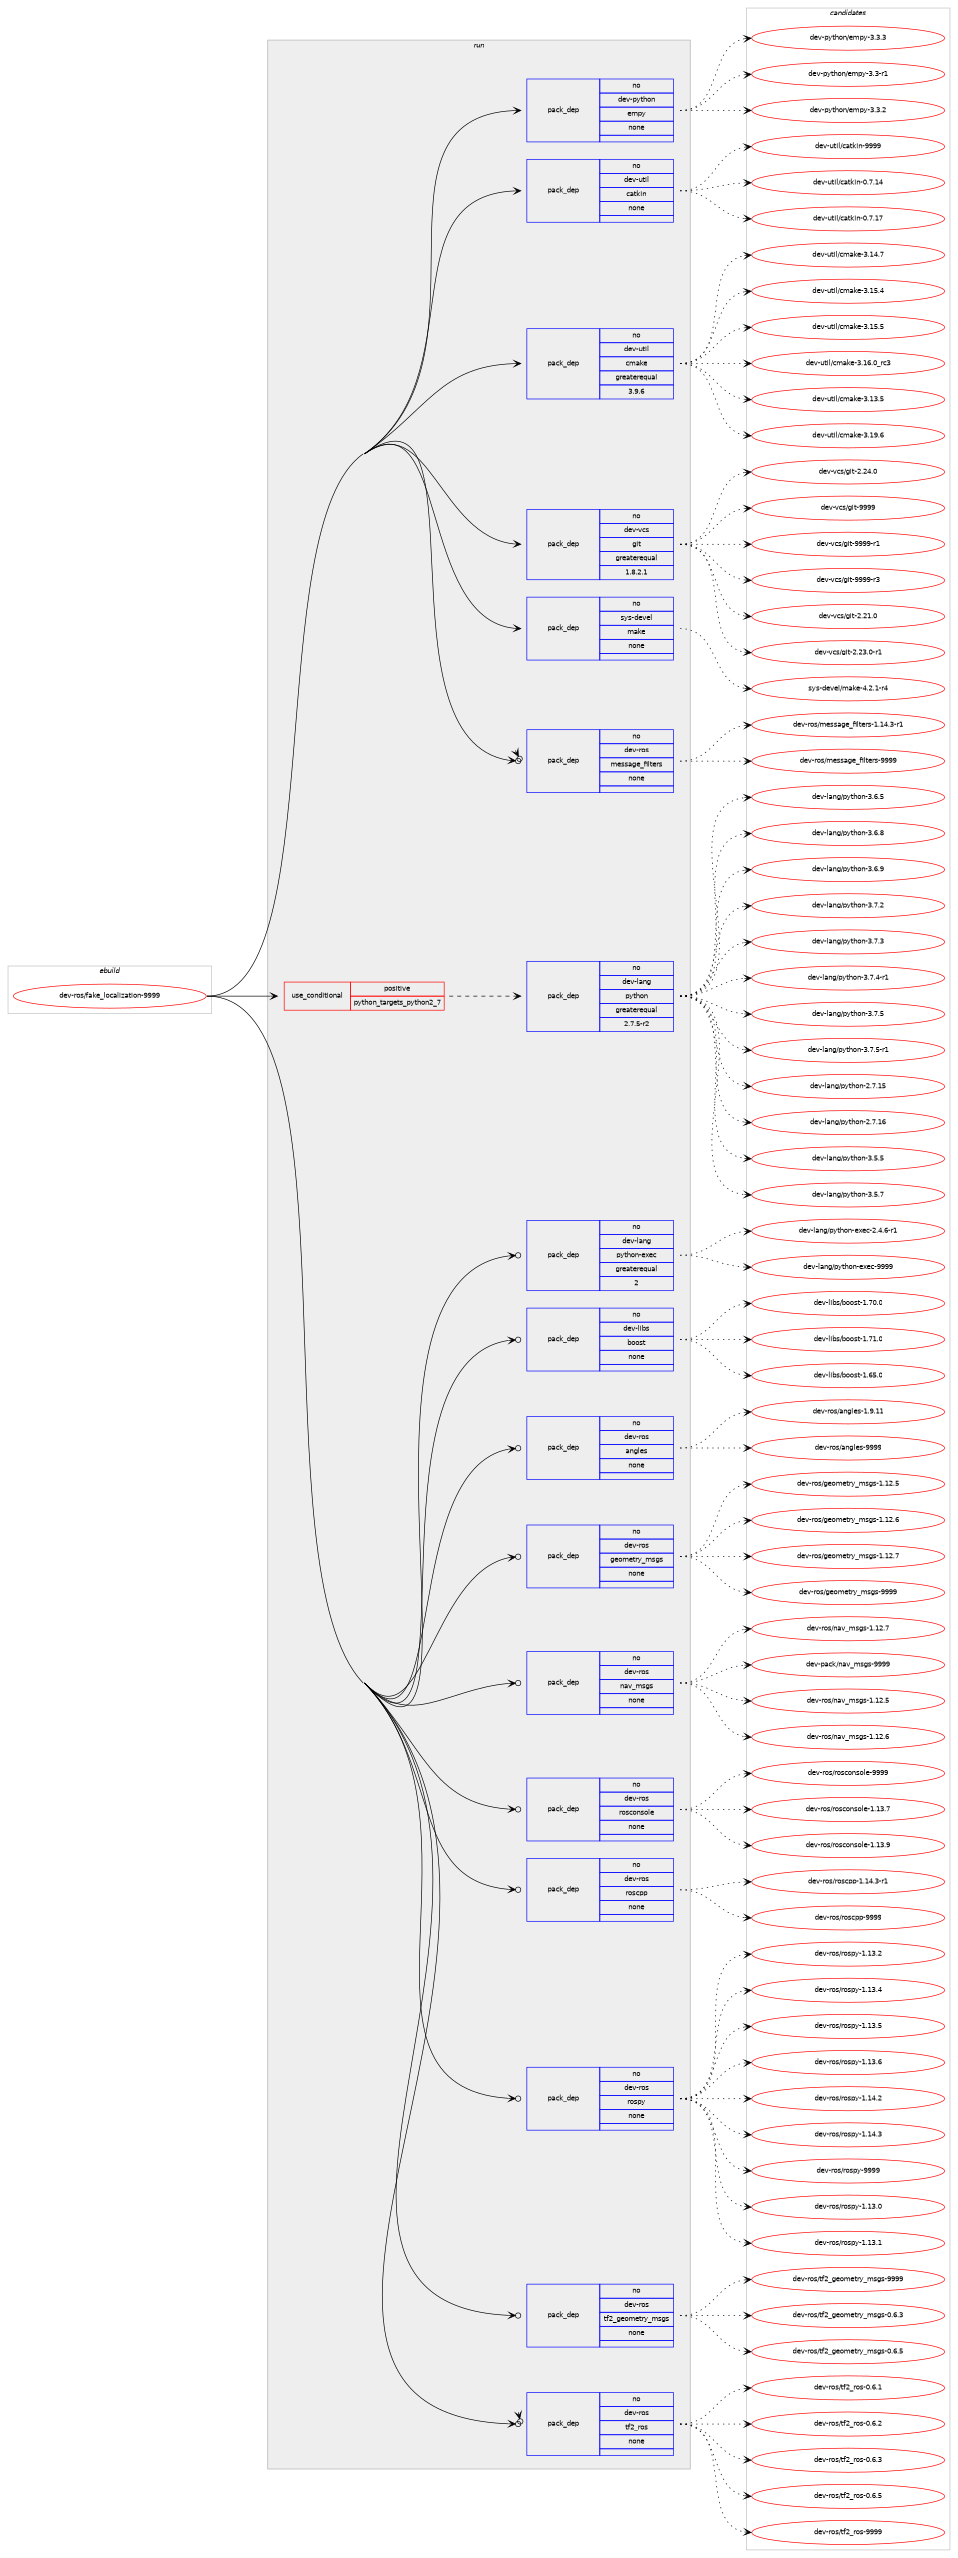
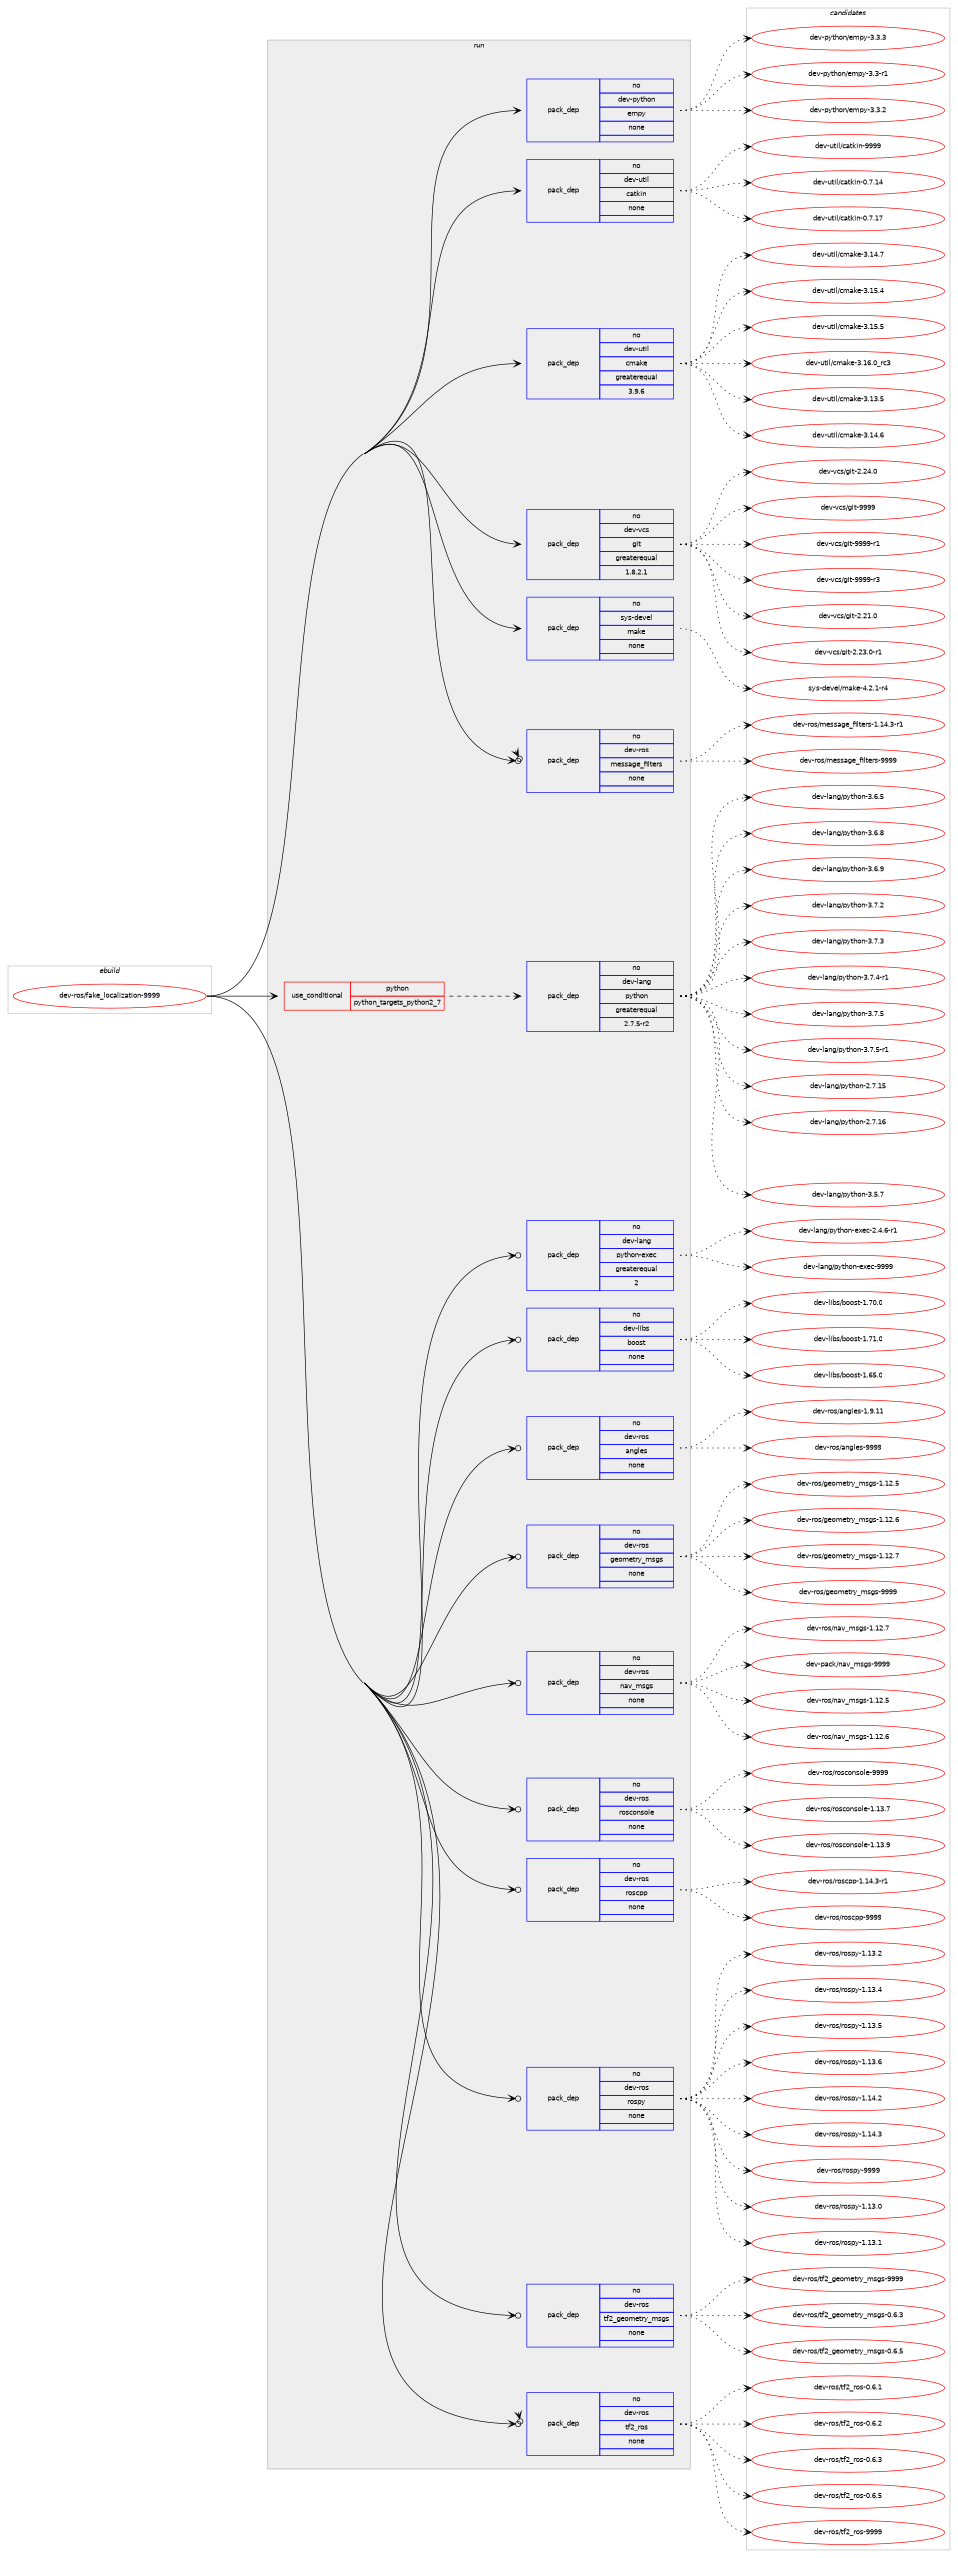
node "dev-util/cmake-3.19.6": label "dev-util/cmake-3.19.6" -> "dev-util/cmake-3.14.6"
node "use_conditional": text "positive" -> "python"
node "dev-lang/python-3.5.5": removed
